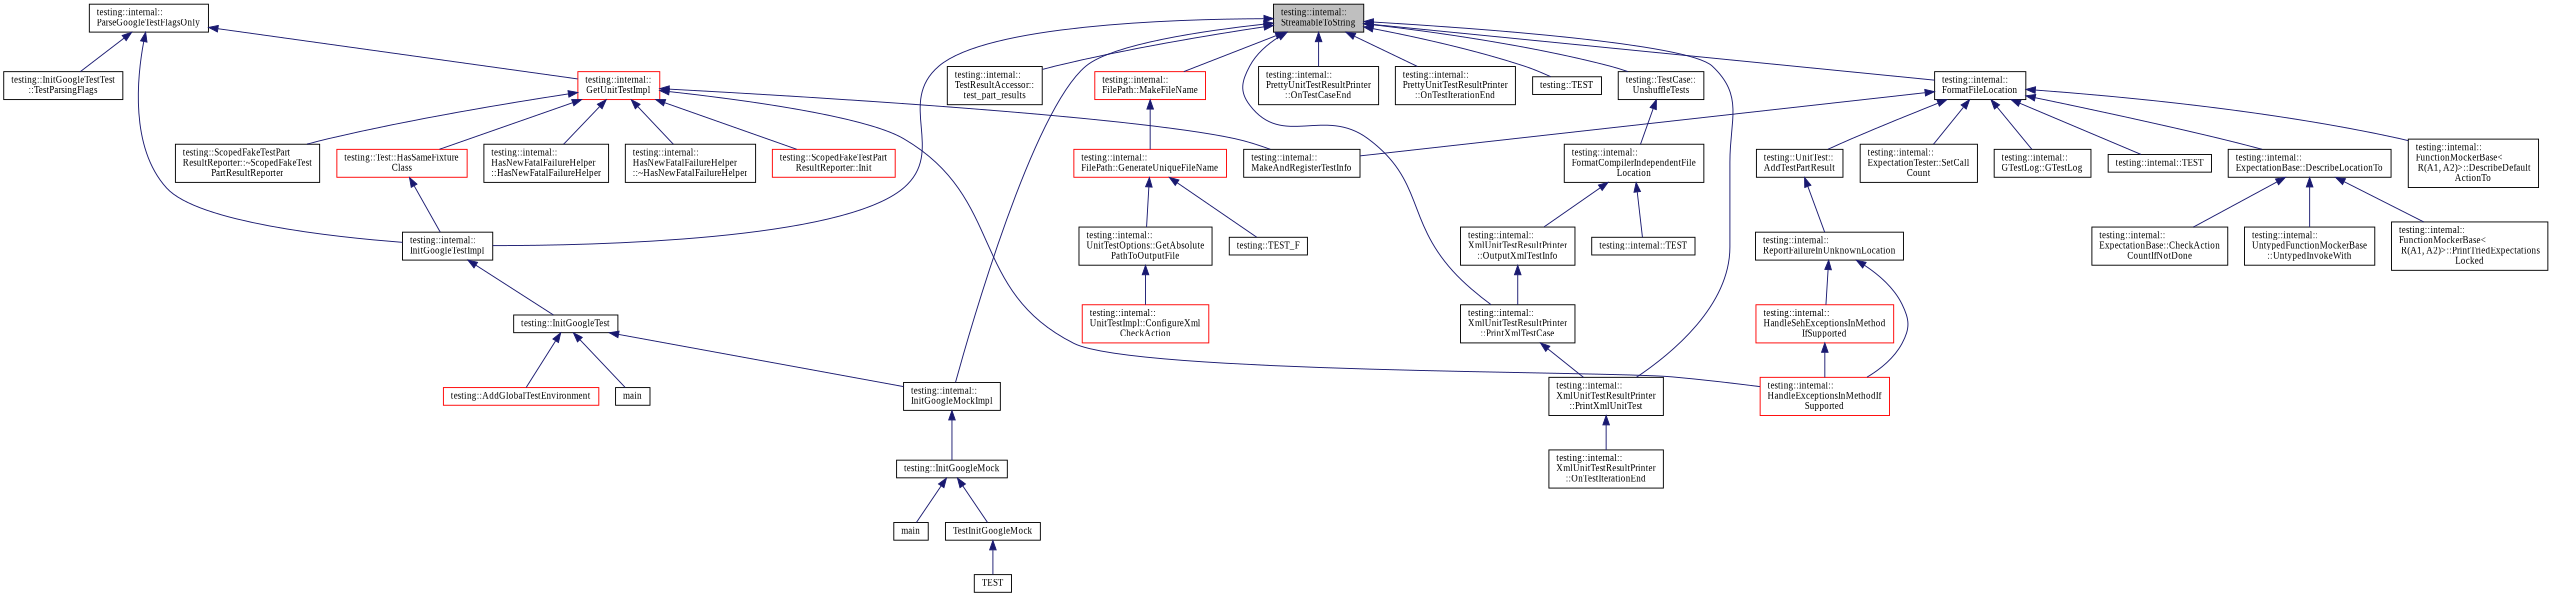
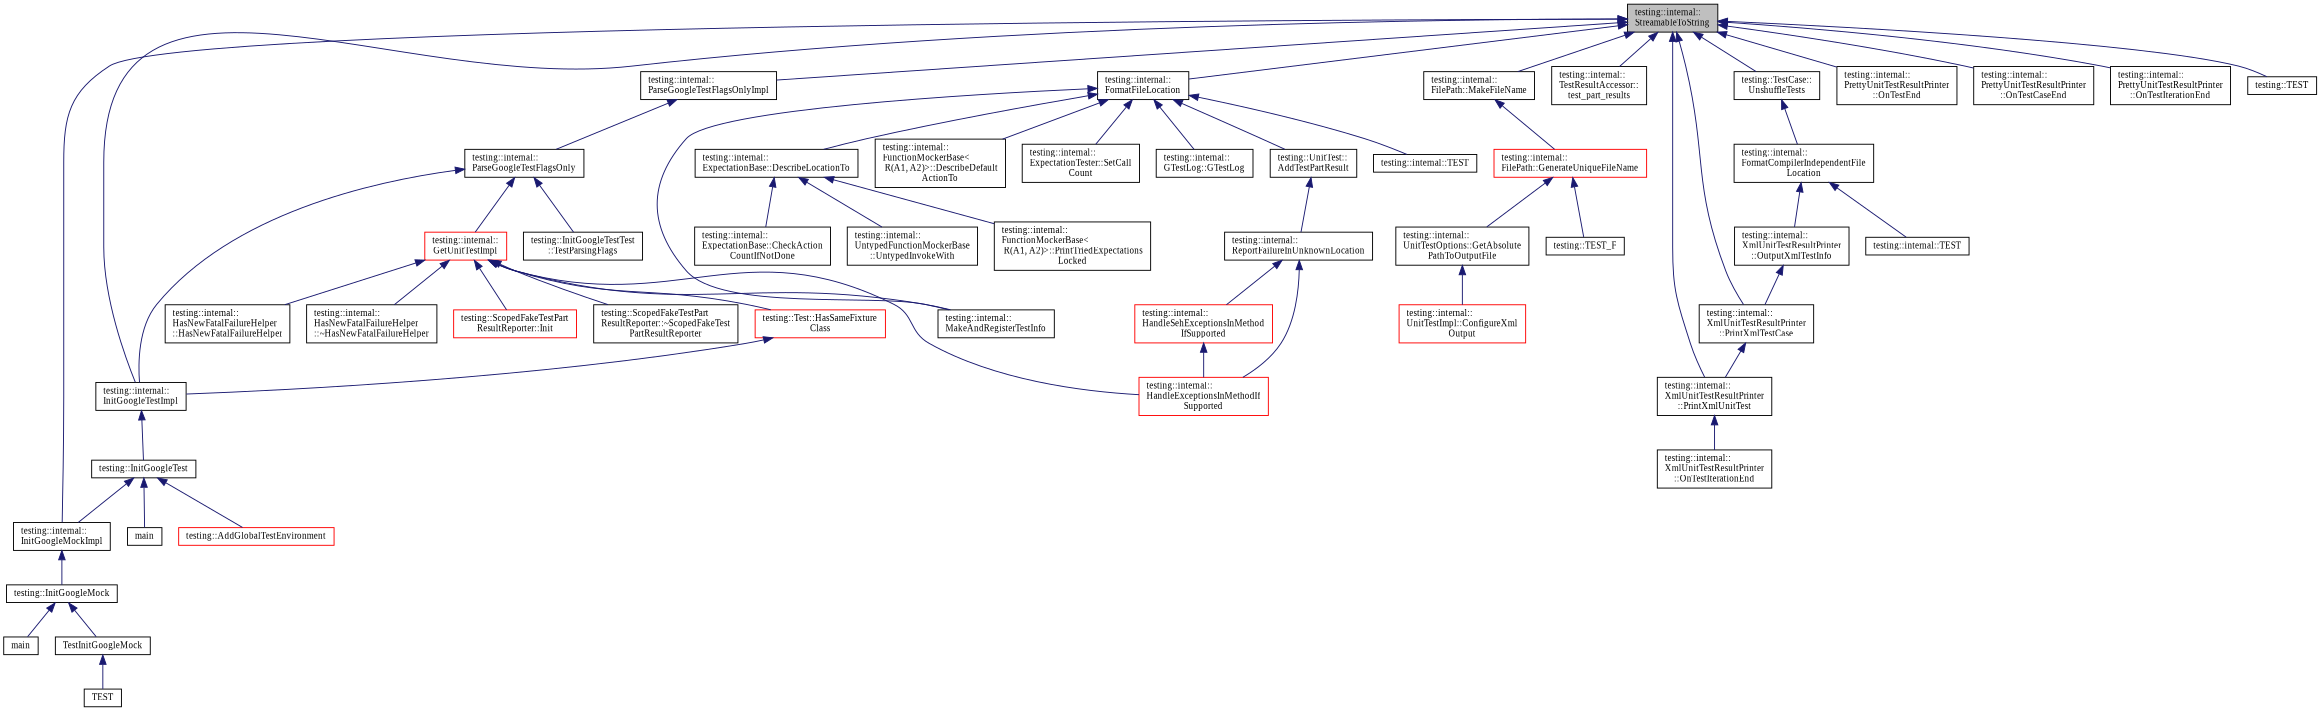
node "testing::internal:: ParseGoogleTestFlagsOnlyImpl": added
node "testing::internal:: FilePath::MakeFileName": color red -> black
node "testing::internal:: PrettyUnitTestResultPrinter ::OnTestEnd": added
node "testing::internal:: UnitTestImpl::ConfigureXml CheckAction": label "testing::internal:: UnitTestImpl::ConfigureXml CheckAction" -> "testing::internal:: UnitTestImpl::ConfigureXml Output"
